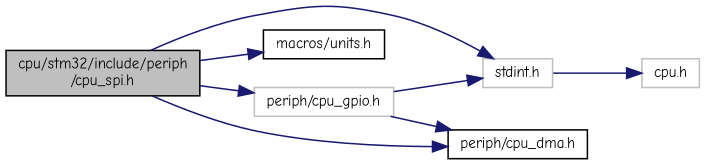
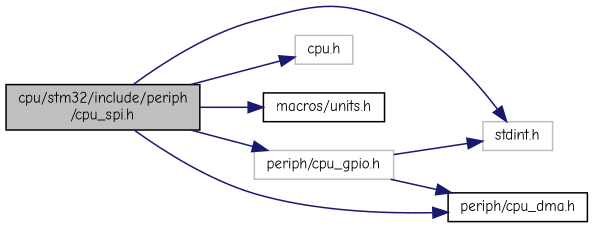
edge "stdint.h" -> "cpu.h": now "cpu/stm32/include/periph /cpu_spi.h" -> "cpu.h"
